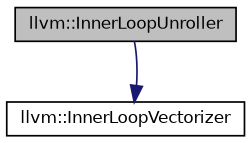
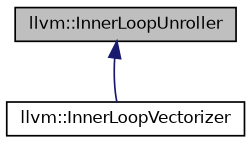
edge "llvm::InnerLoopUnroller" -> "llvm::InnerLoopVectorizer": reversed
